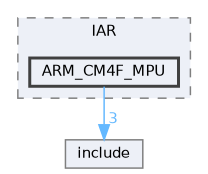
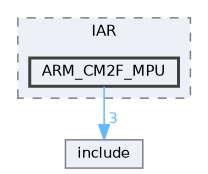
node "ARM_CM4F_MPU": label "ARM_CM4F_MPU" -> "ARM_CM2F_MPU"
